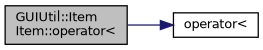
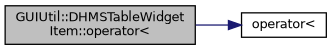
node "GUIUtil::Item Item::operator<": label "GUIUtil::Item Item::operator<" -> "GUIUtil::DHMSTableWidget Item::operator<"
